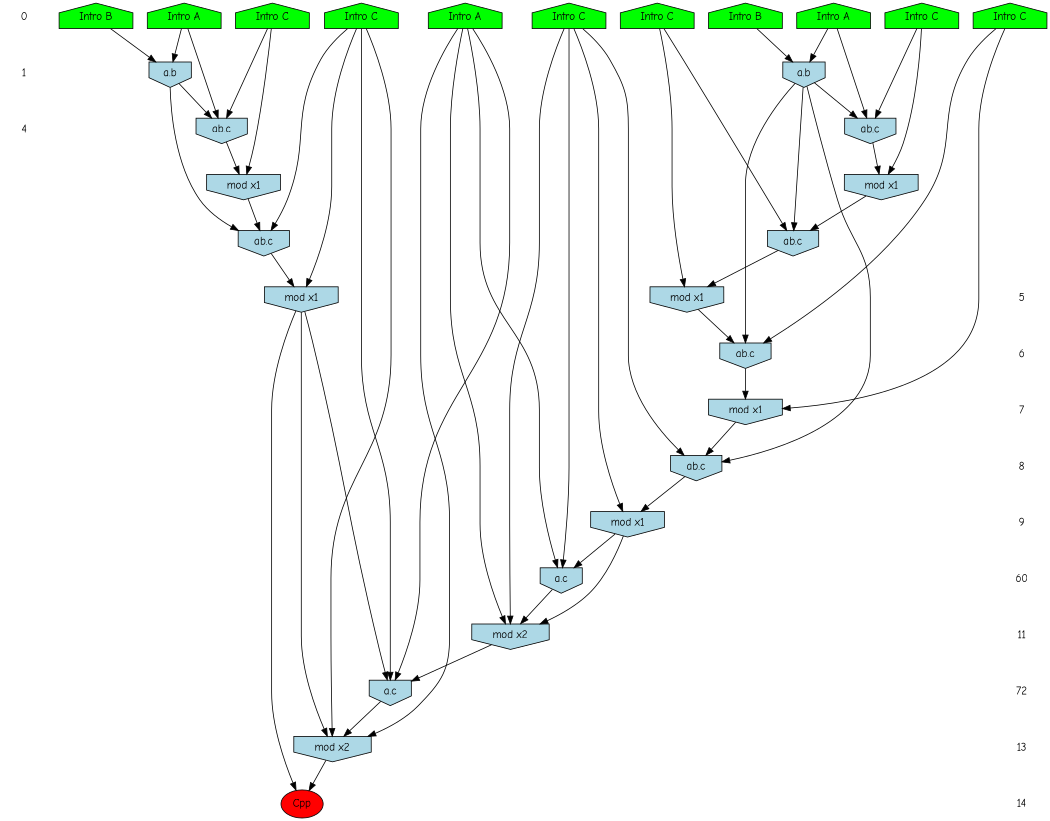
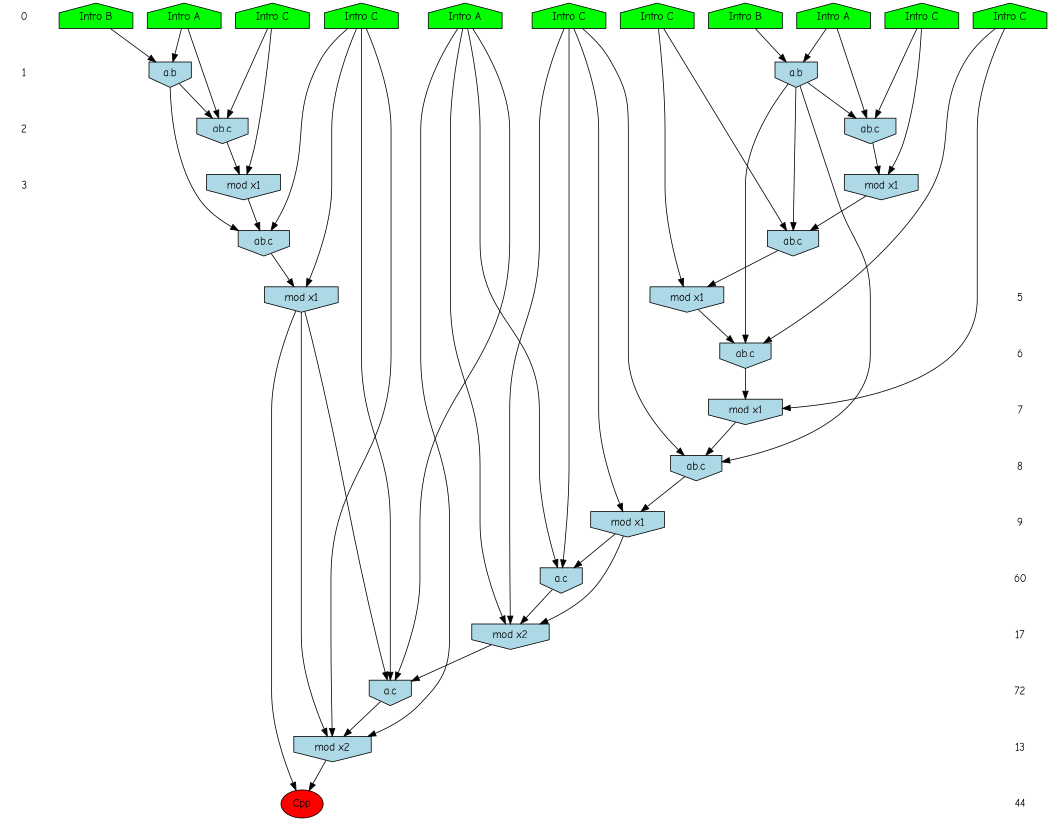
node "4": label "4" -> "2"
node "3": added
node "11": label "11" -> "17"
node "14": label "14" -> "44"
